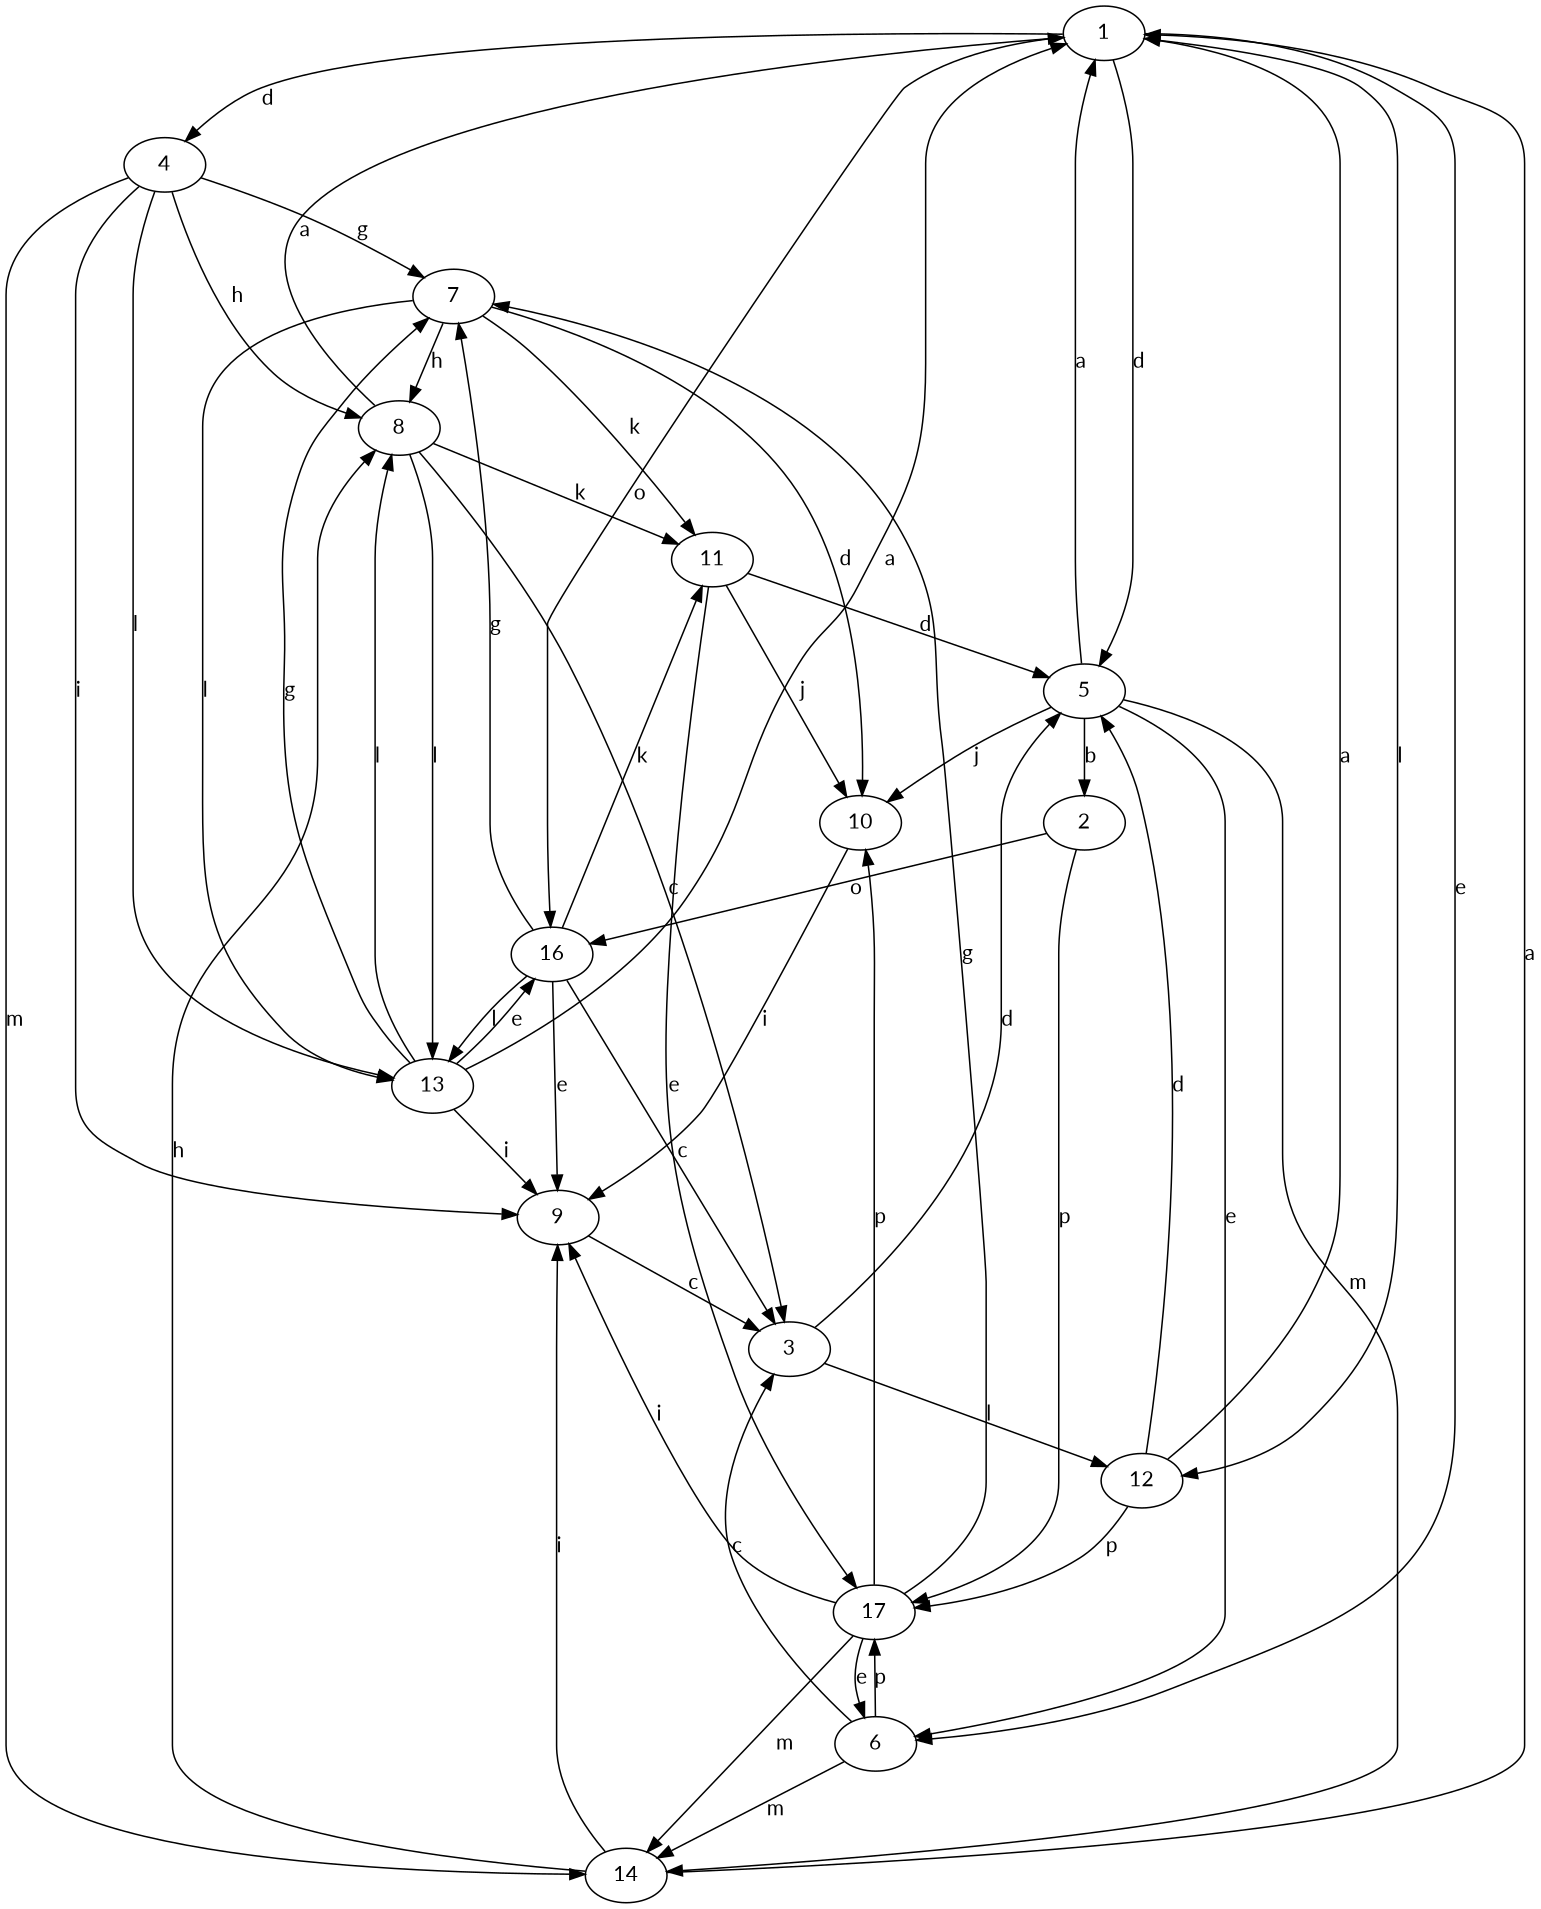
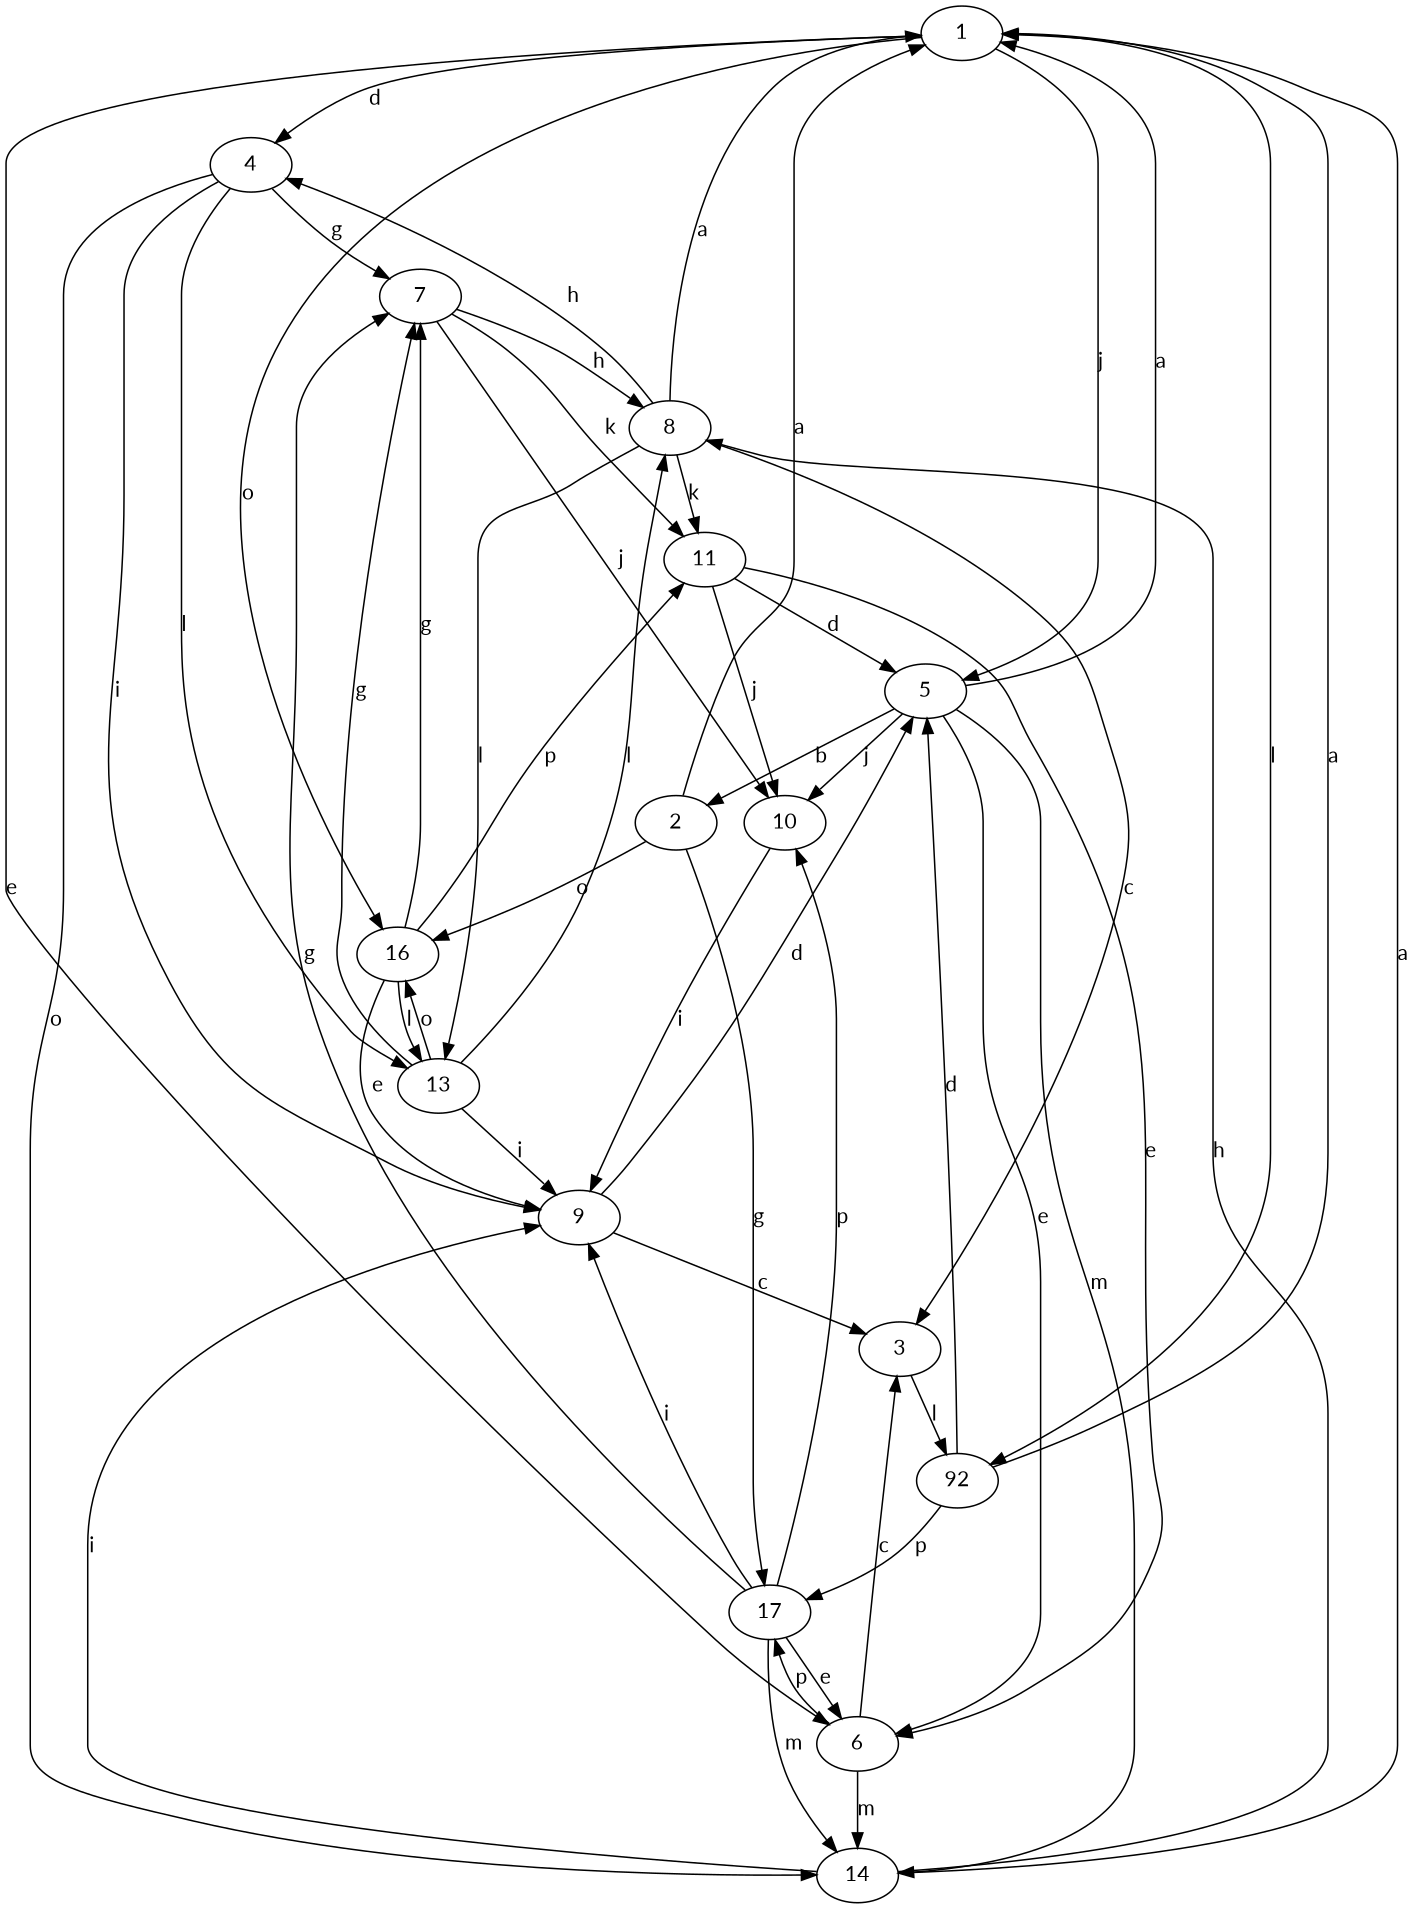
edge "4" -> "8": reversed
edge "1" -> "5": label "d" -> "j"
edge "7" -> "10": label "d" -> "j"
edge "13" -> "1": now "2" -> "1"
edge "7" -> "13": removed, label "l"
edge "16" -> "11": label "k" -> "p"
edge "4" -> "14": label "m" -> "o"
edge "13" -> "16": label "e" -> "o"
edge "3" -> "5": now "9" -> "5"
edge "11" -> "17": now "11" -> "6"
edge "16" -> "3": removed, label "c"
edge "2" -> "17": label "p" -> "g"
node "12": label "12" -> "92"
